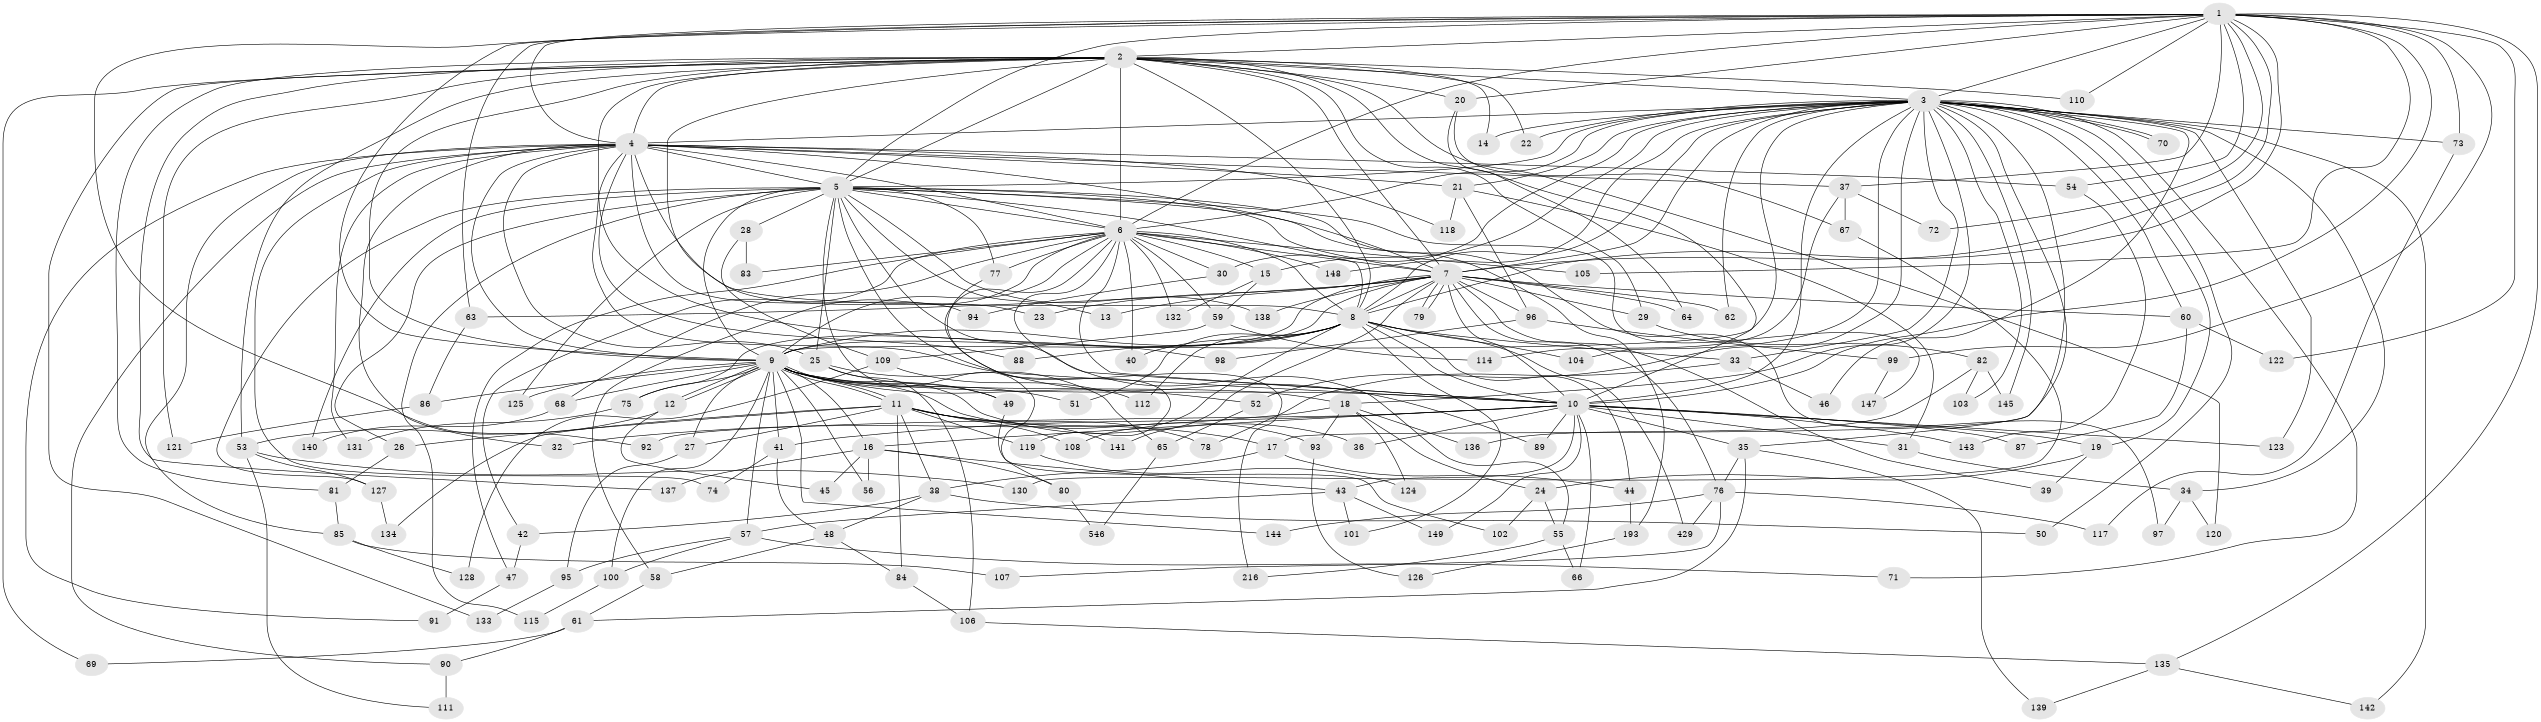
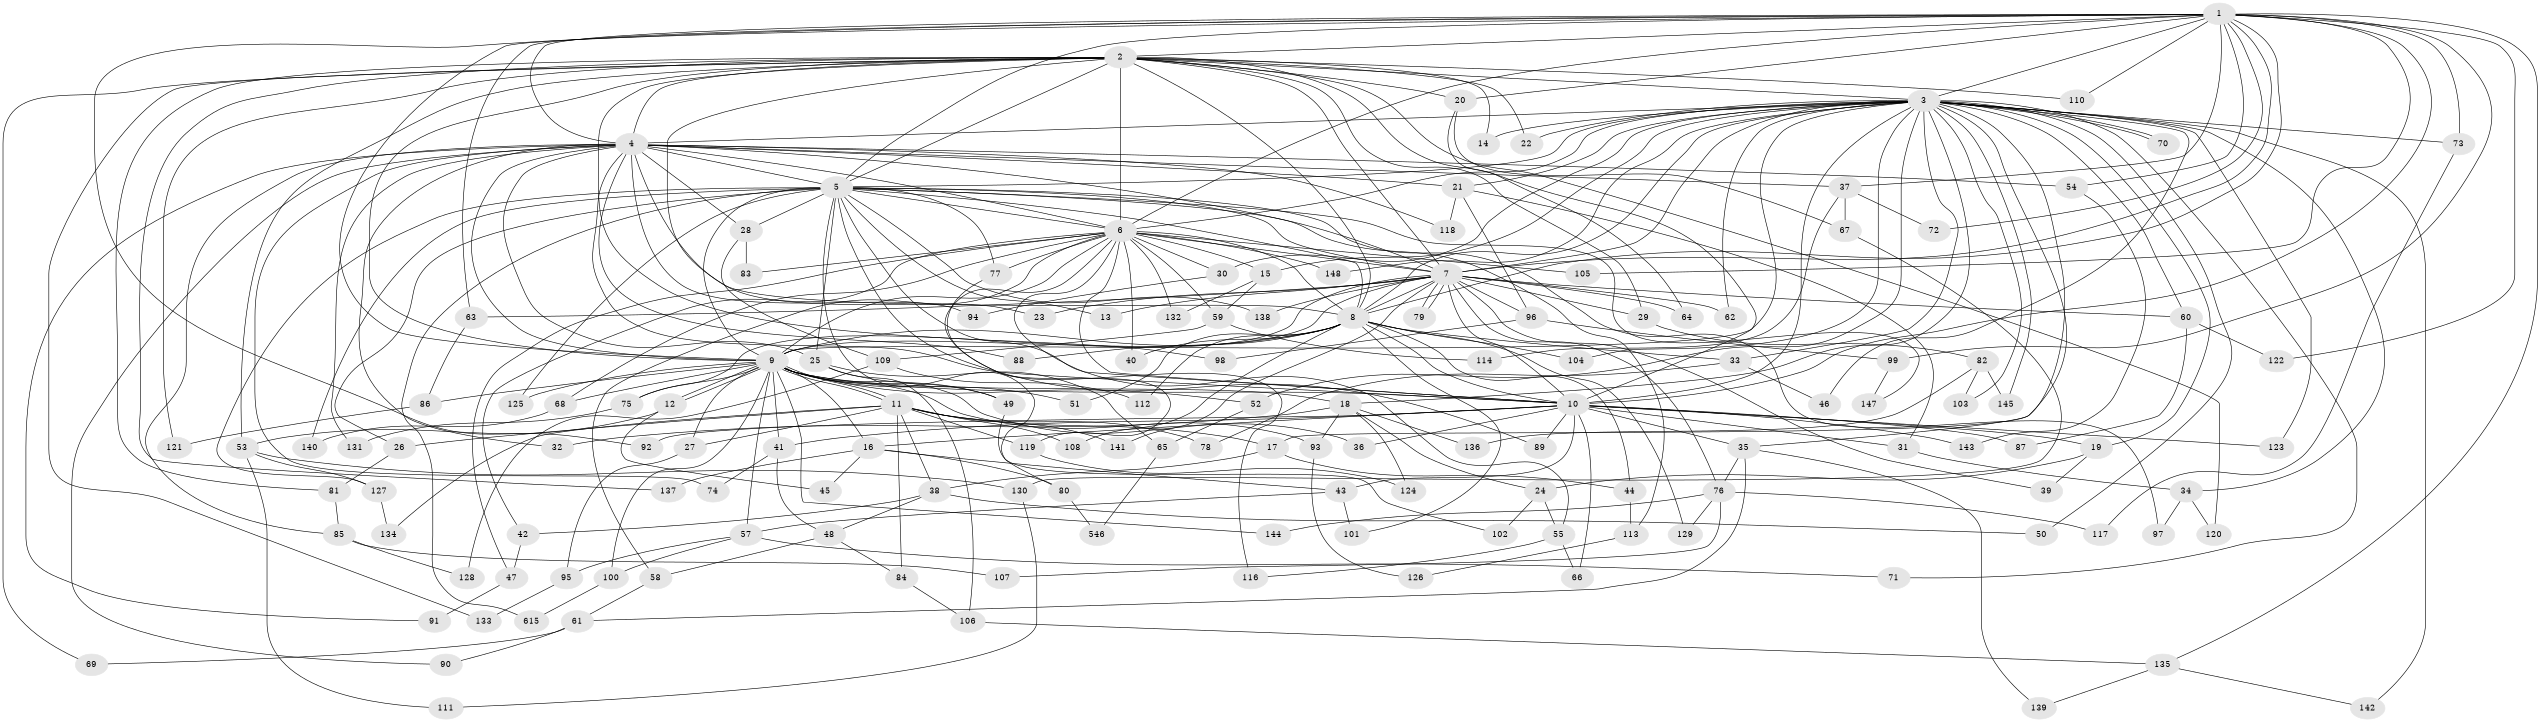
edge "4" -- "28": added
node "56": removed
node "149": removed
node "193": label "193" -> "113"
node "429": label "429" -> "129"
node "216": label "216" -> "116"
node "115": label "115" -> "615"
edge "90" -- "111": now "130" -- "111"
